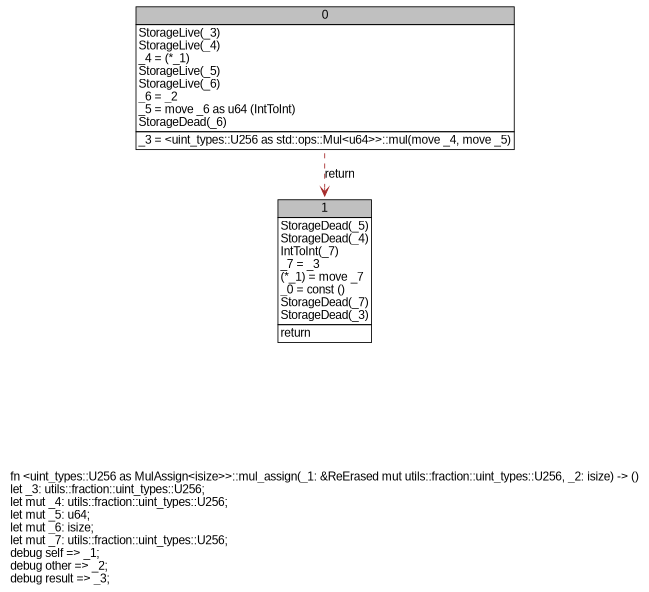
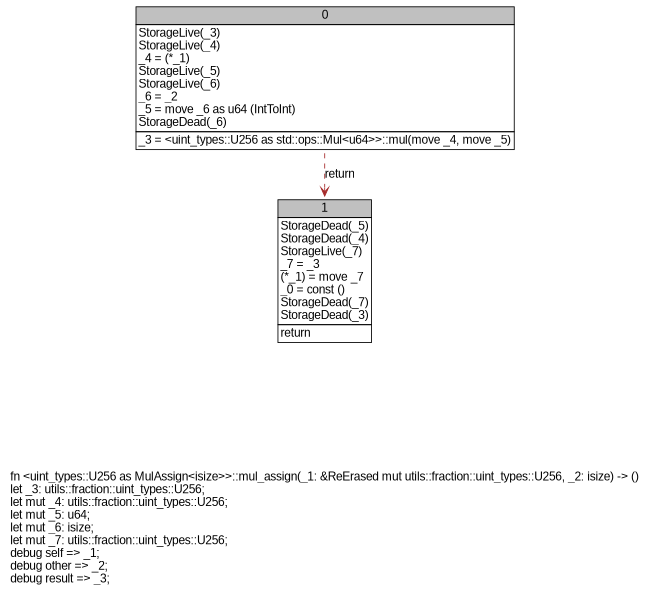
node "1": text "IntToInt(_7)" -> "StorageLive(_7)"
